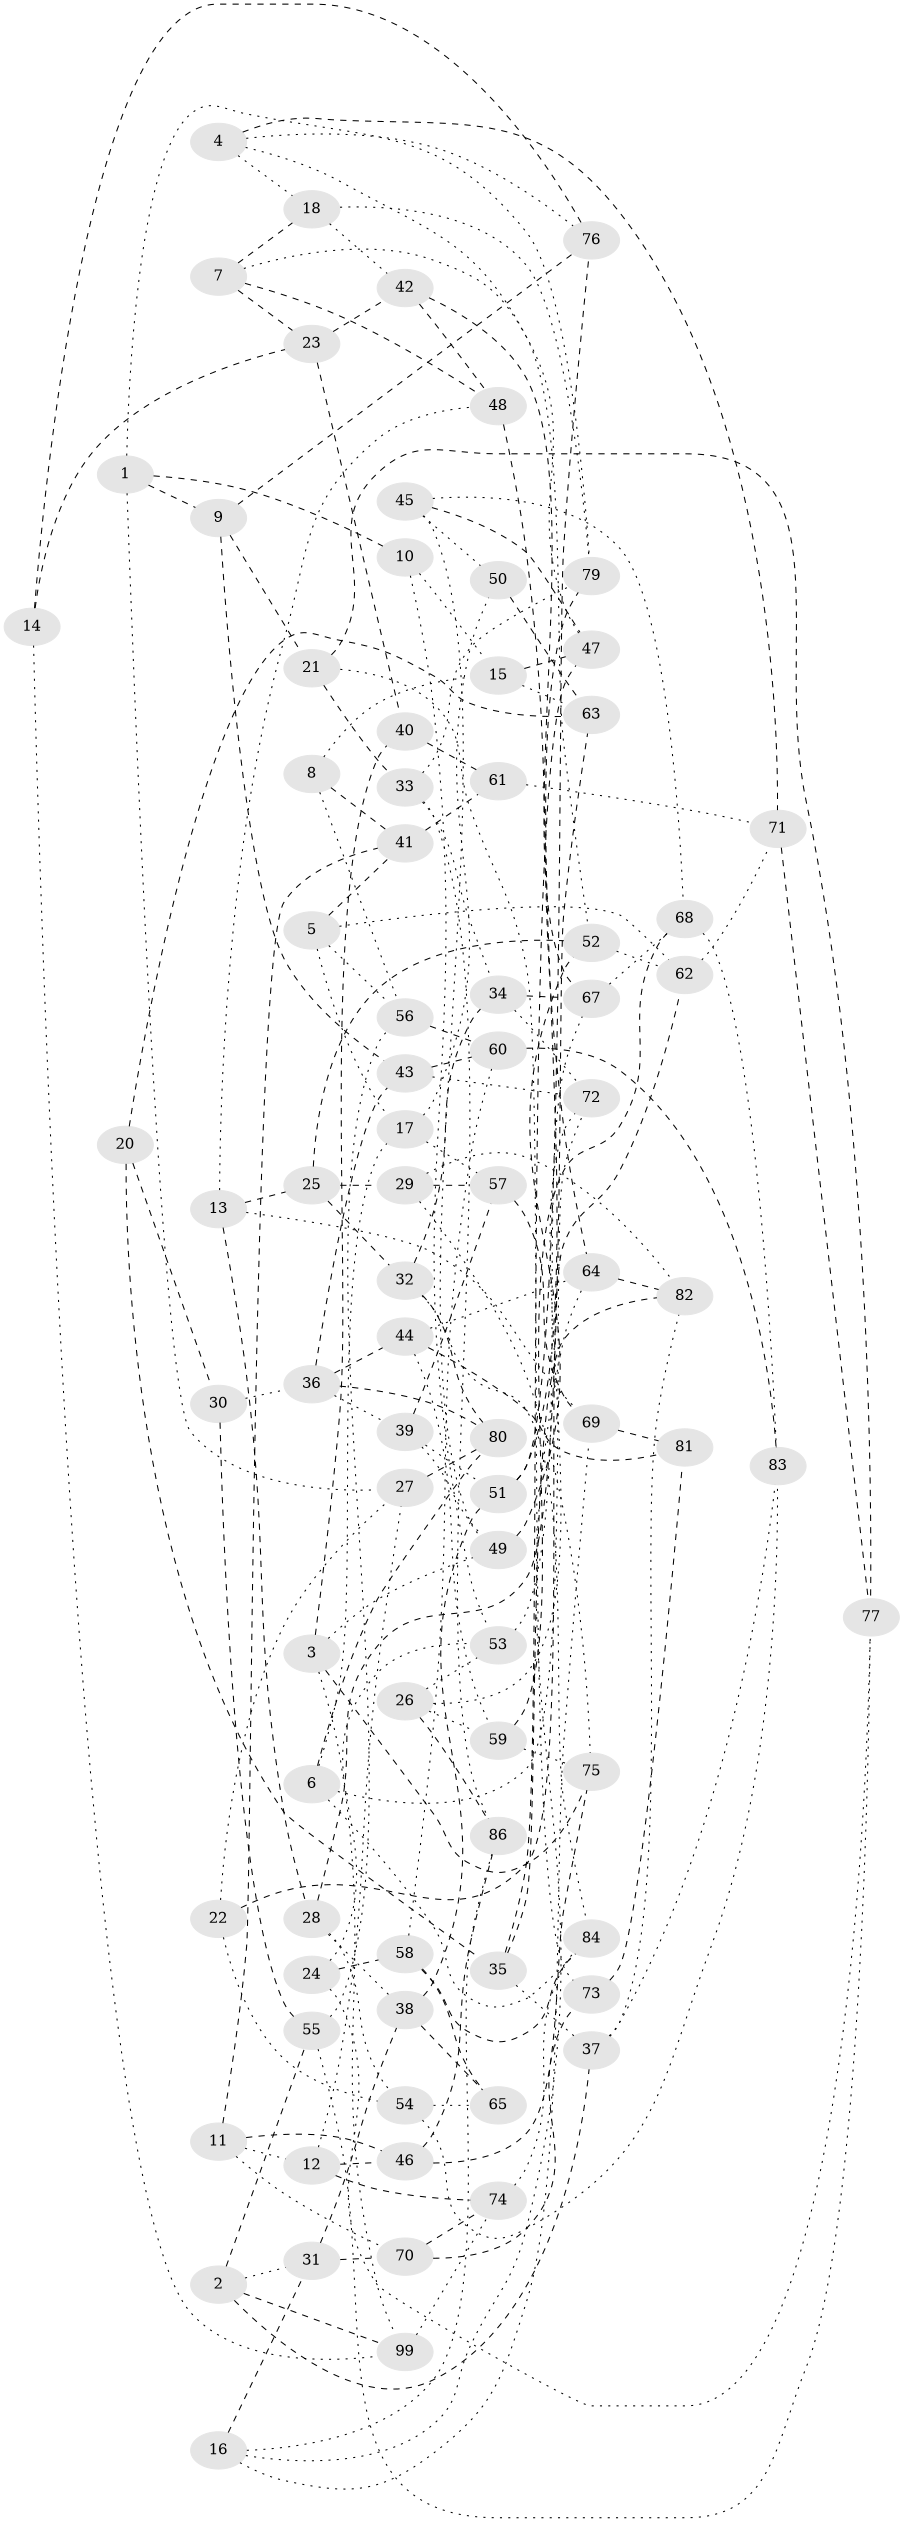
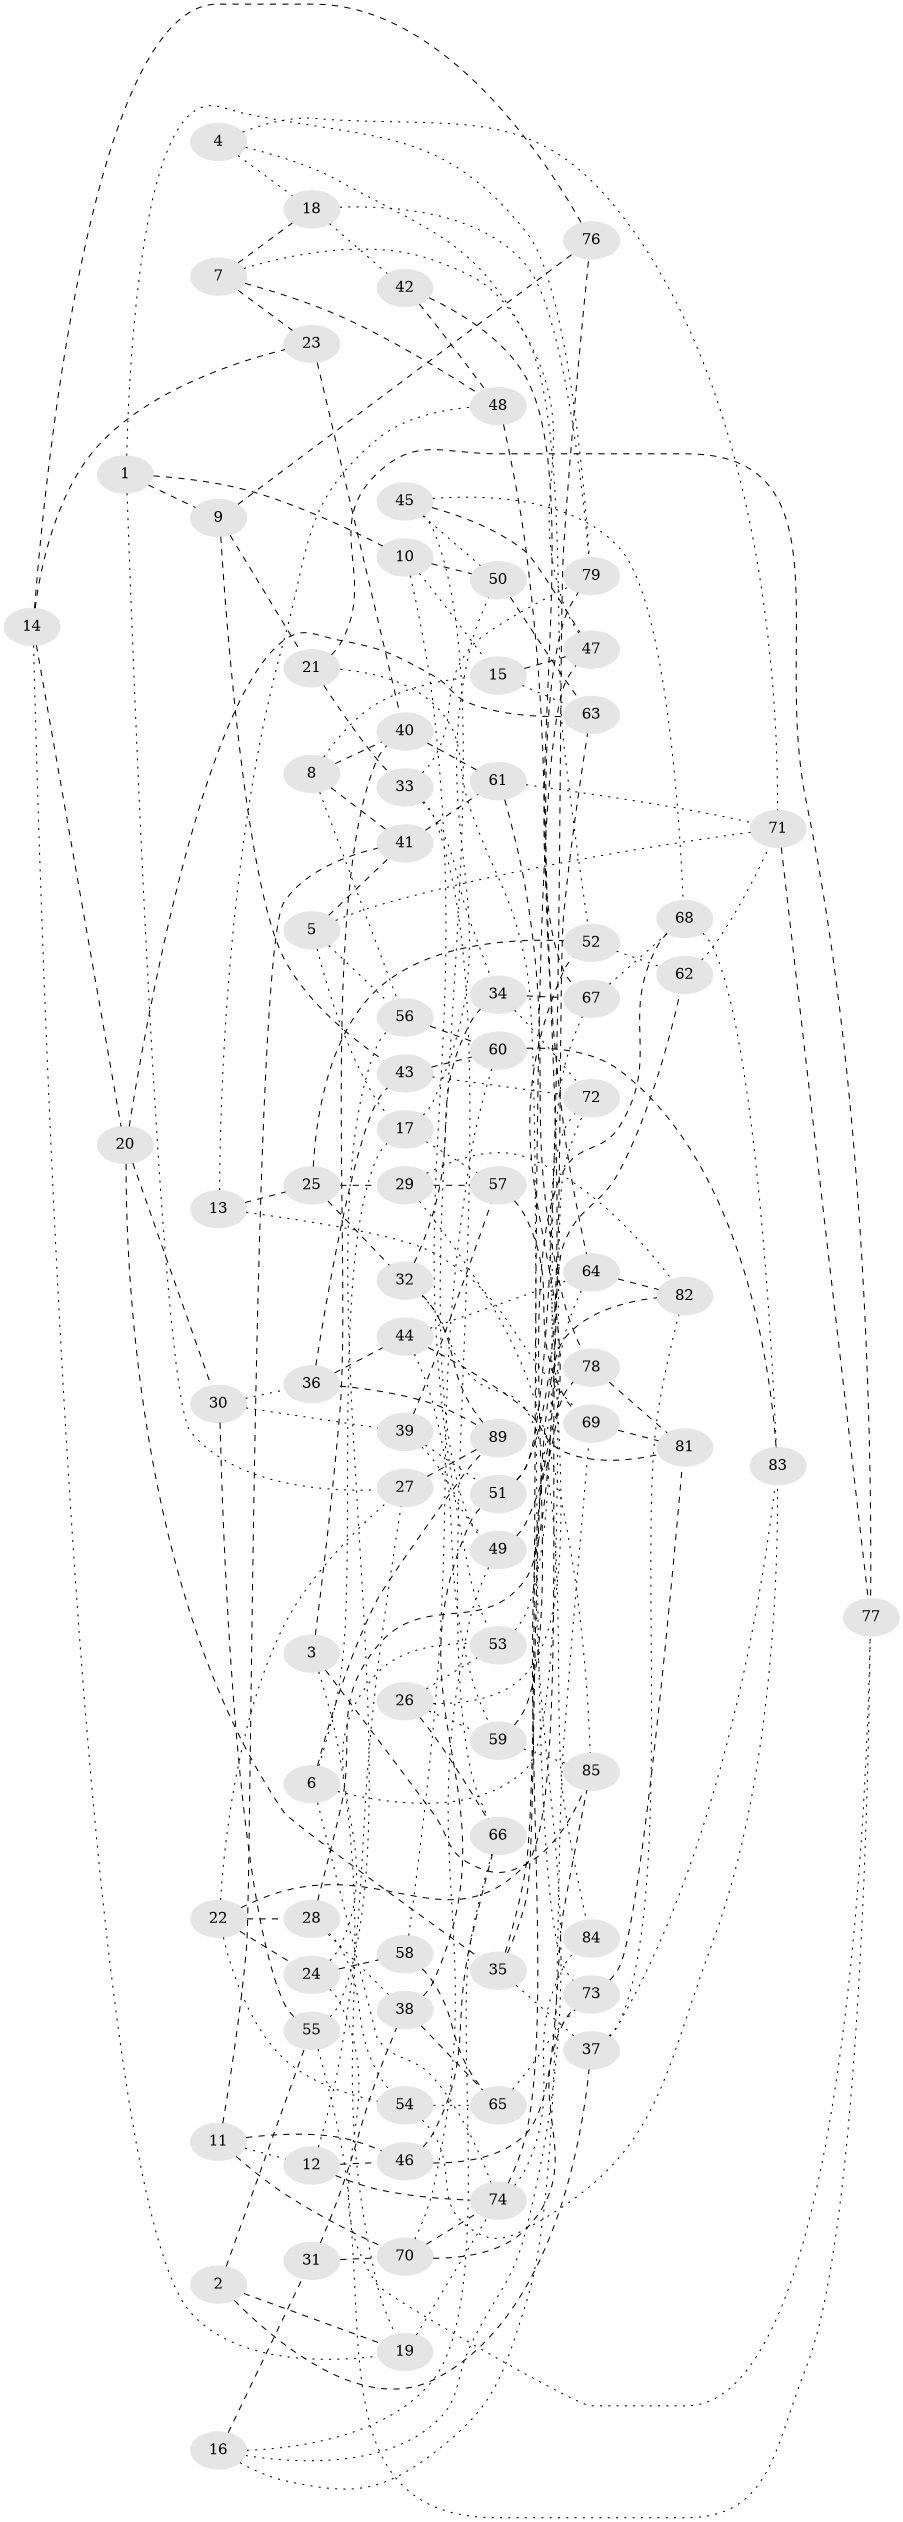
edge "4" -- "76": removed
edge "4" -- "71": style dashed -> dotted
edge "42" -- "23": removed
edge "10" -- "50": added
edge "40" -- "8": added
edge "14" -- "20": added
edge "5" -- "62": now "5" -- "71"
node "78": added
edge "36" -- "39": now "30" -- "39"
node "80": label "80" -> "89"
edge "13" -- "28": now "22" -- "28"
edge "49" -- "3": now "49" -- "70"
node "75": label "75" -> "85"
node "86": label "86" -> "66"
edge "6" -- "84": now "6" -- "74"
edge "22" -- "24": added
edge "84" -- "58": removed
edge "73" -- "65": added
edge "11" -- "70": style dotted -> dashed
edge "31" -- "2": removed
node "99": label "99" -> "19"
